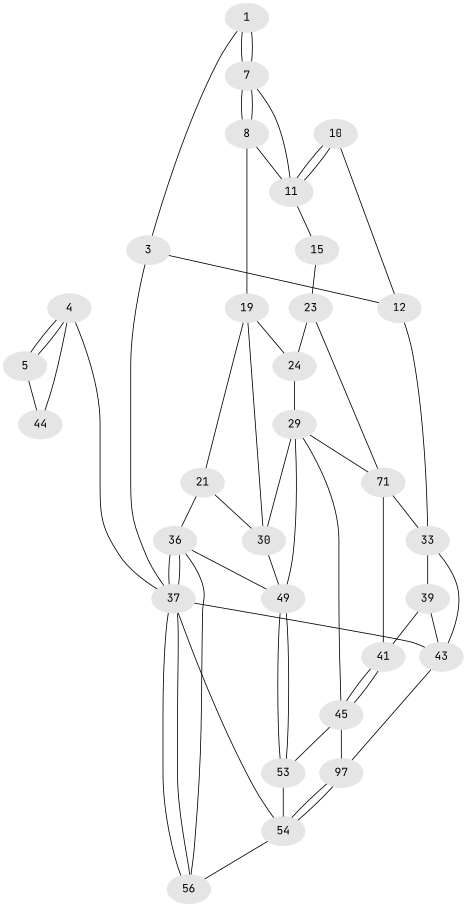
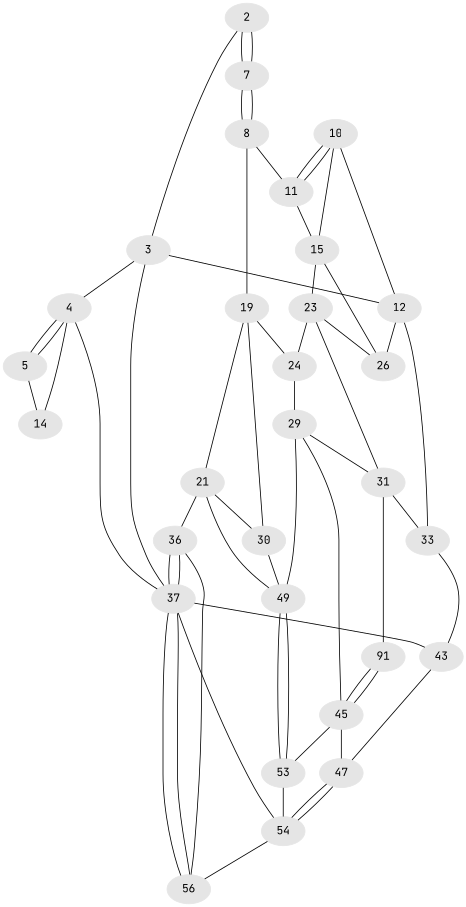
node "1": label "1" -> "2"
edge "7" -- "11": removed
edge "10" -- "15": added
edge "3" -- "4": added
node "26": added
node "44": label "44" -> "14"
edge "29" -- "30": removed
node "71": label "71" -> "31"
edge "36" -- "49": now "21" -- "49"
node "39": removed
node "41": label "41" -> "91"
node "97": label "97" -> "47"
